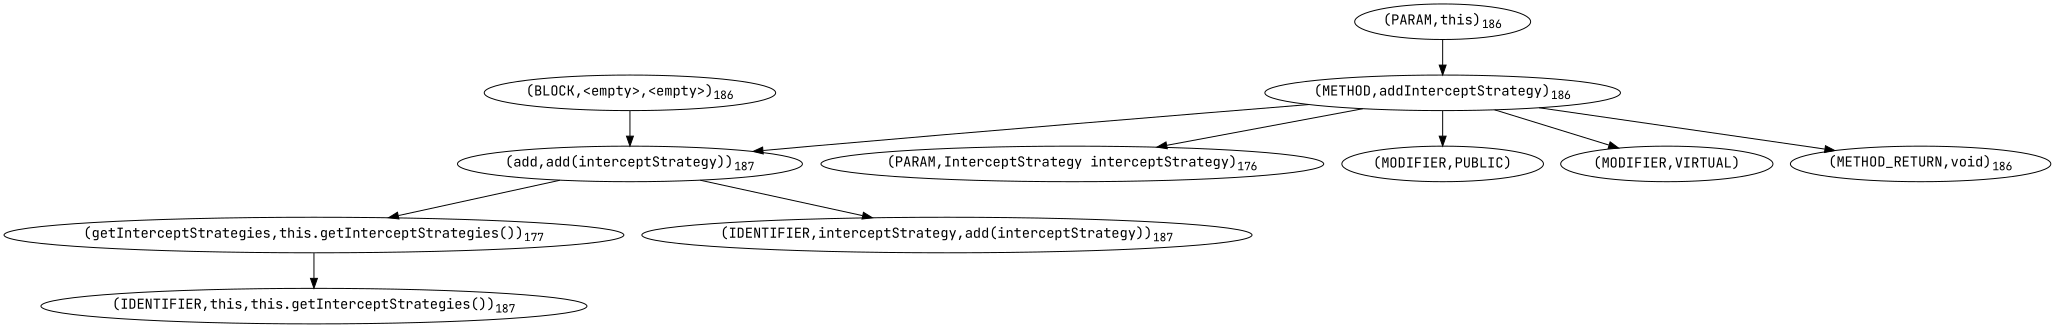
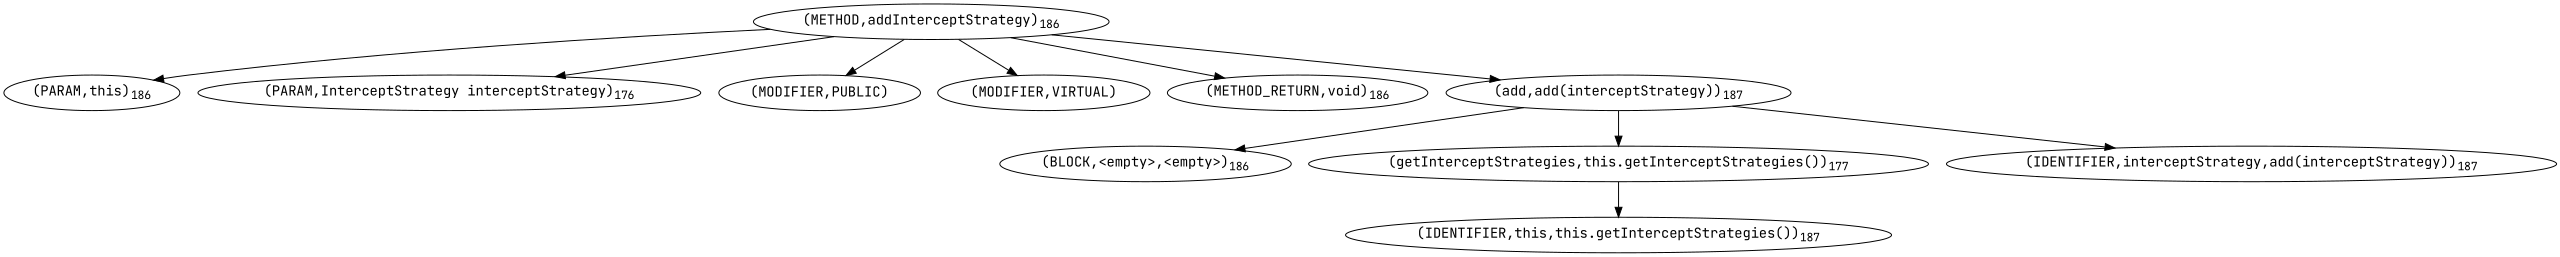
edge "(PARAM,this)" -> "(METHOD,addInterceptStrategy)": reversed
edge "(BLOCK,<empty>,<empty>)" -> "(add,add(interceptStrategy))": reversed
